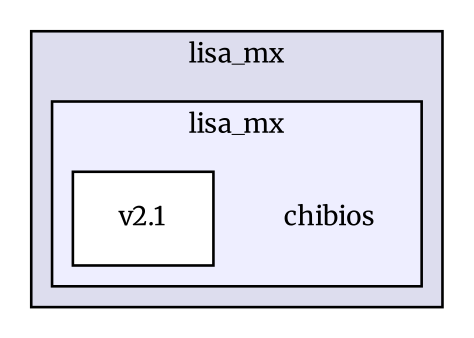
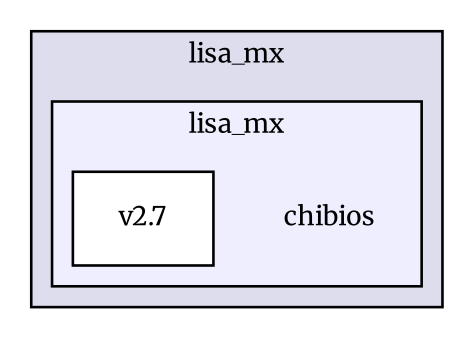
node "v2.1": label "v2.1" -> "v2.7"
